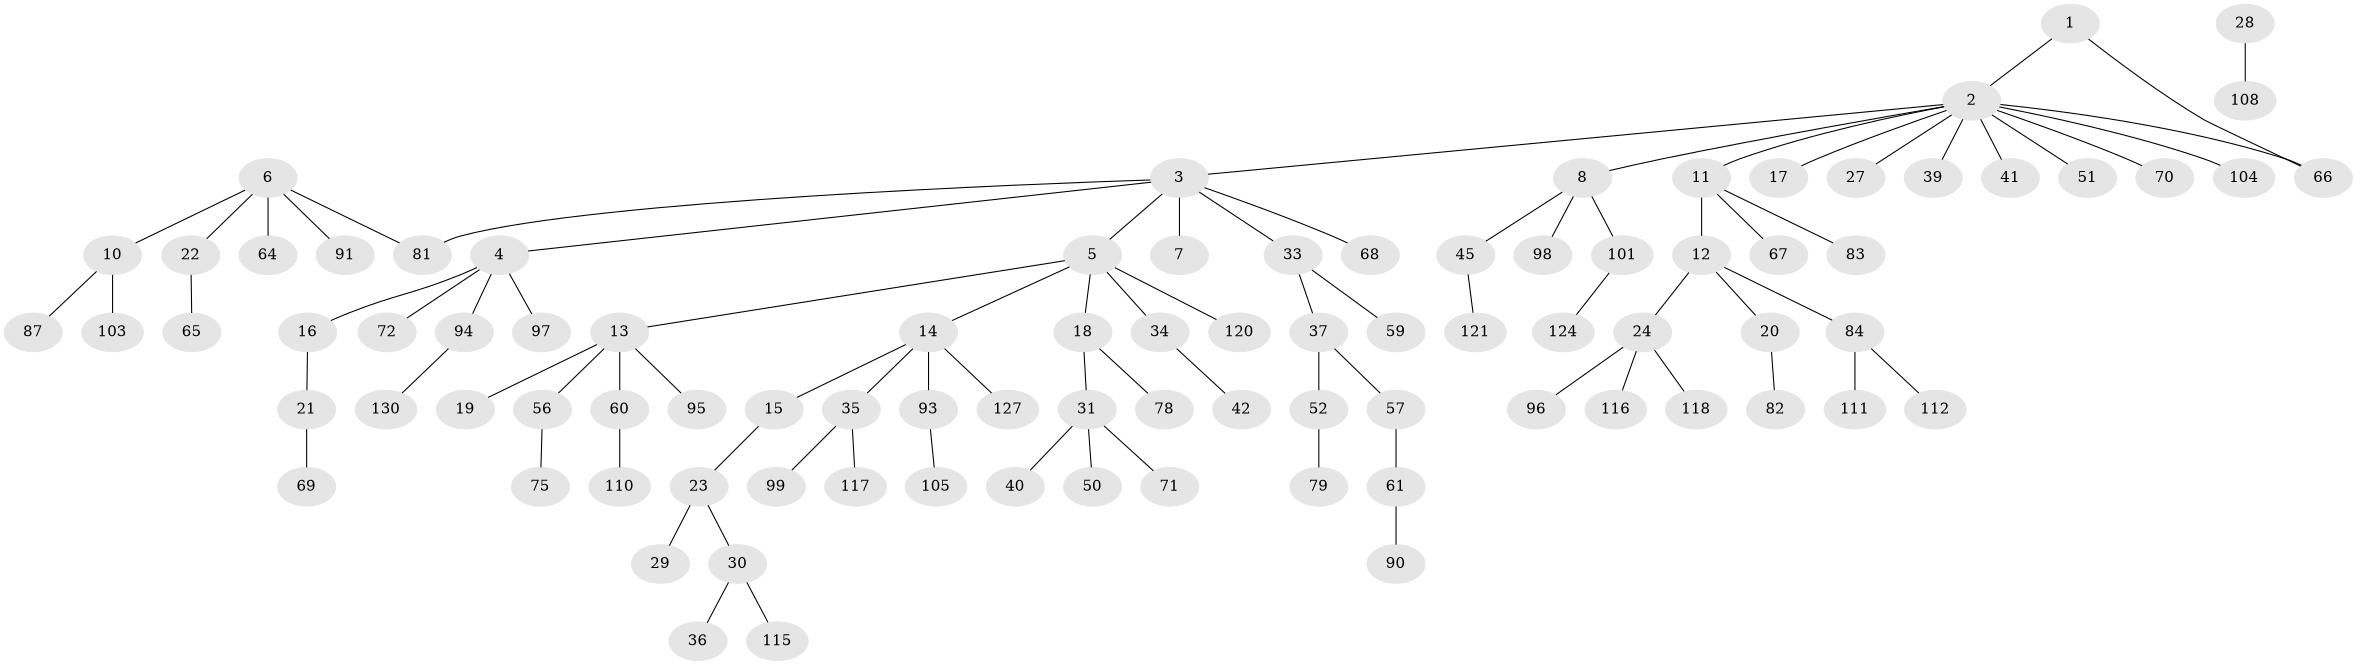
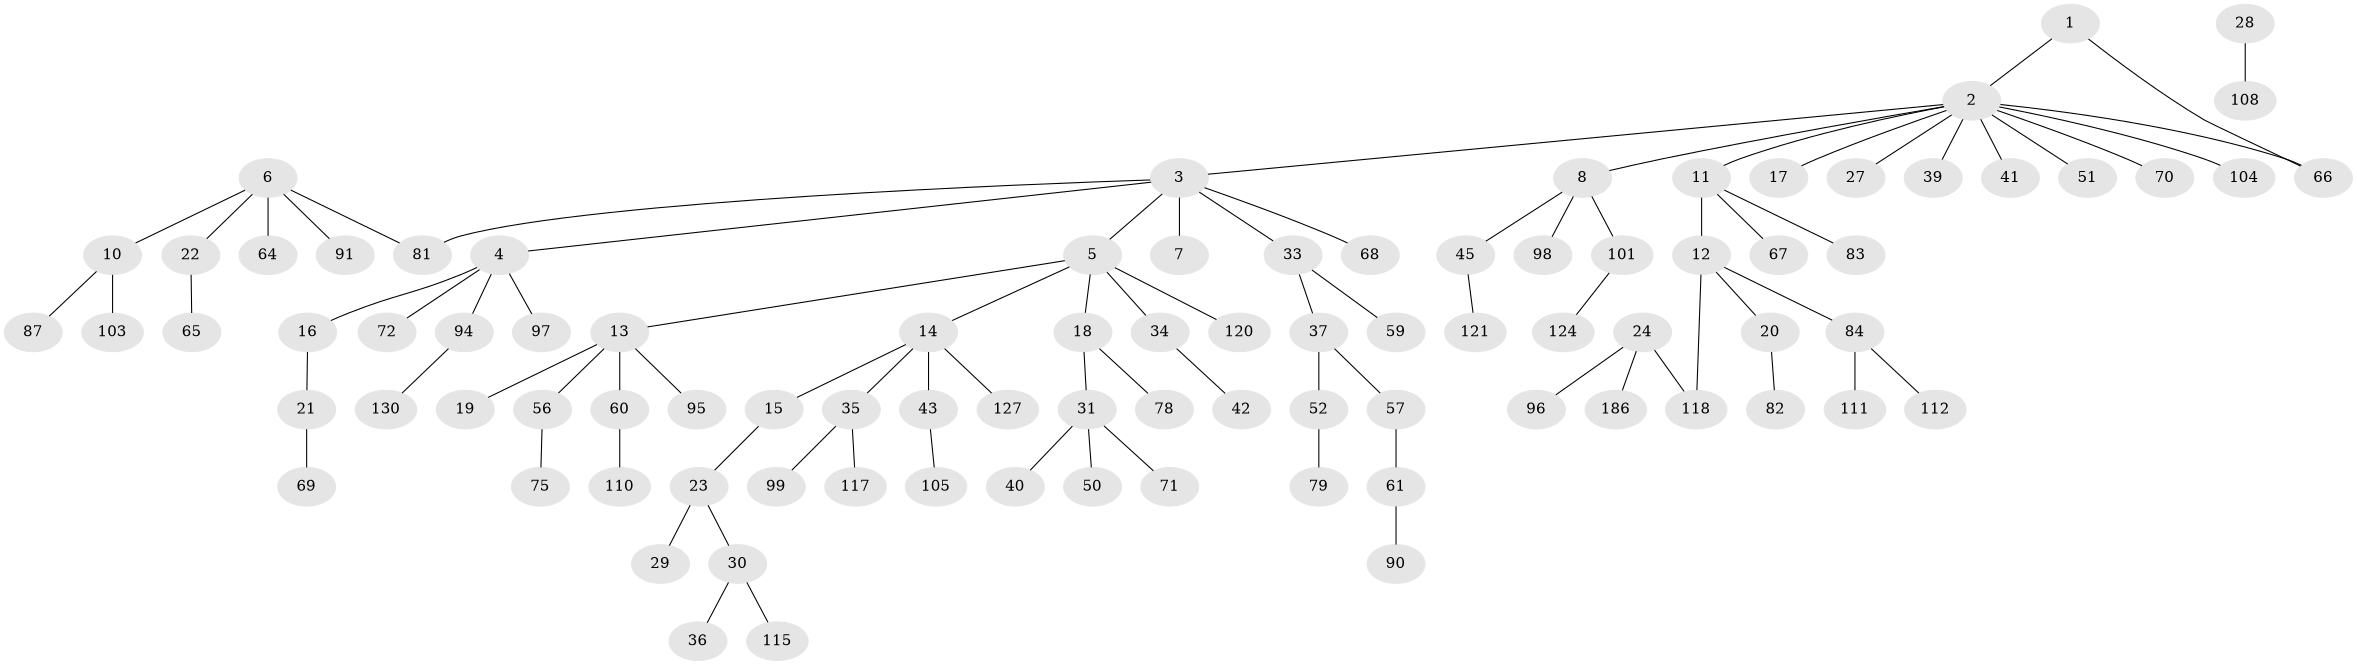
edge "12" -- "24": now "12" -- "118"
node "93": label "93" -> "43"
node "116": label "116" -> "186"
